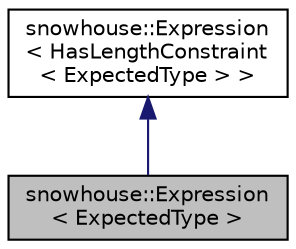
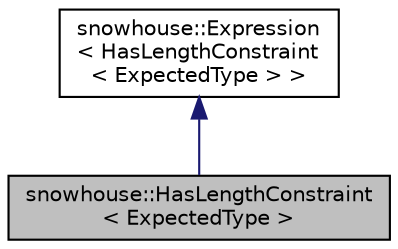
node "snowhouse::Expression < ExpectedType >": label "snowhouse::Expression < ExpectedType >" -> "snowhouse::HasLengthConstraint < ExpectedType >"
